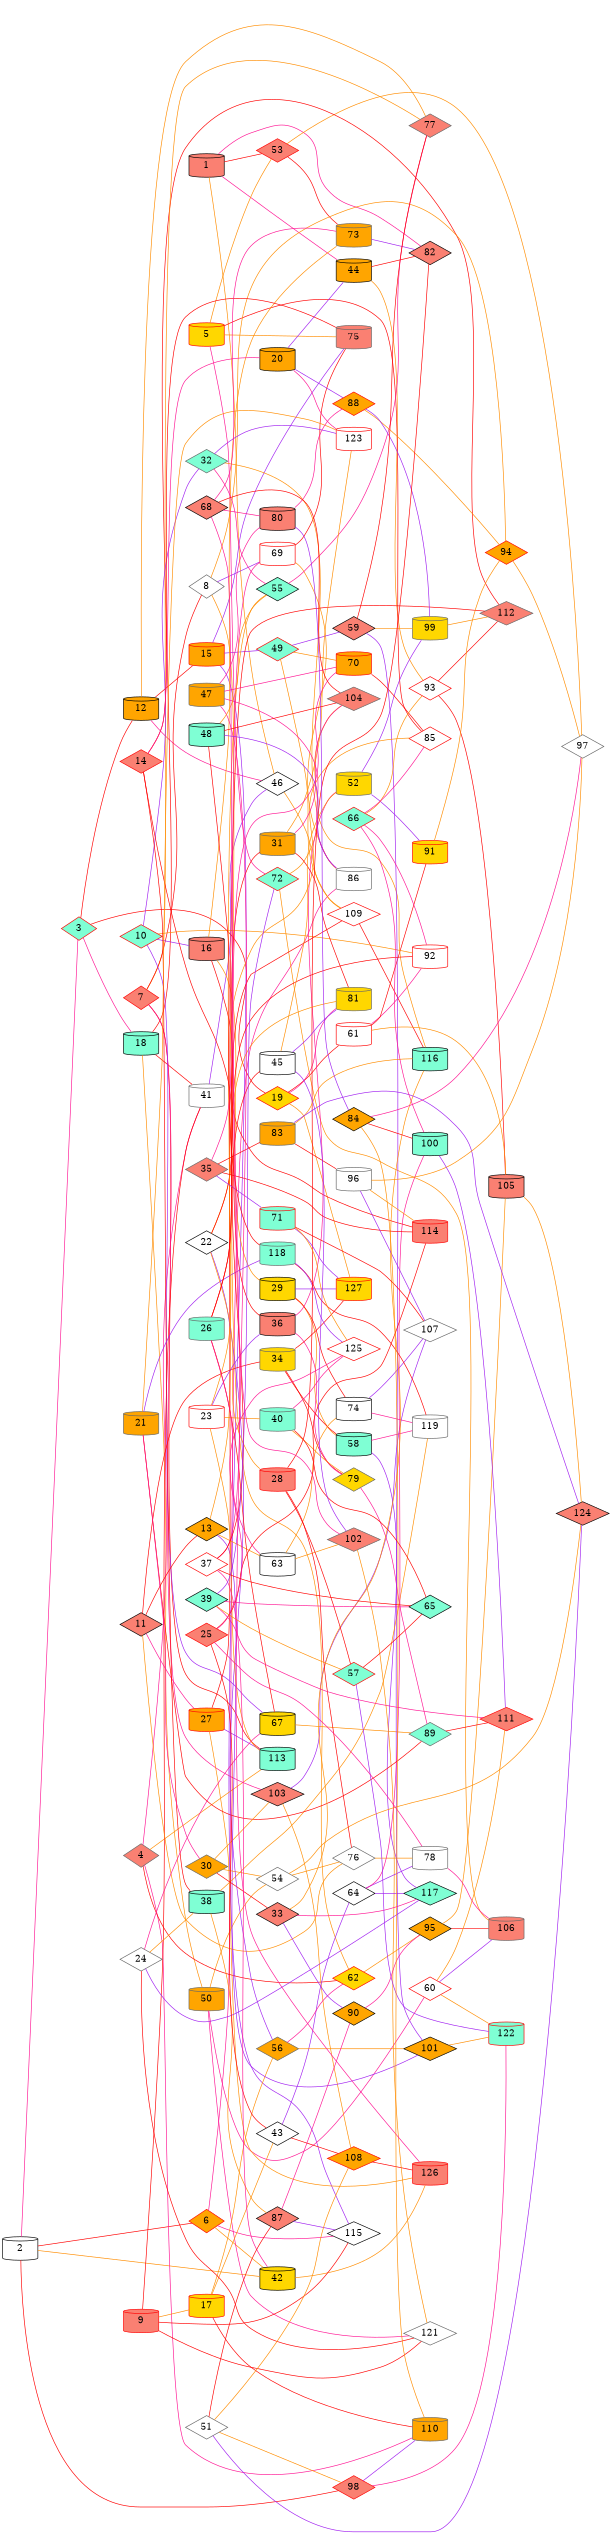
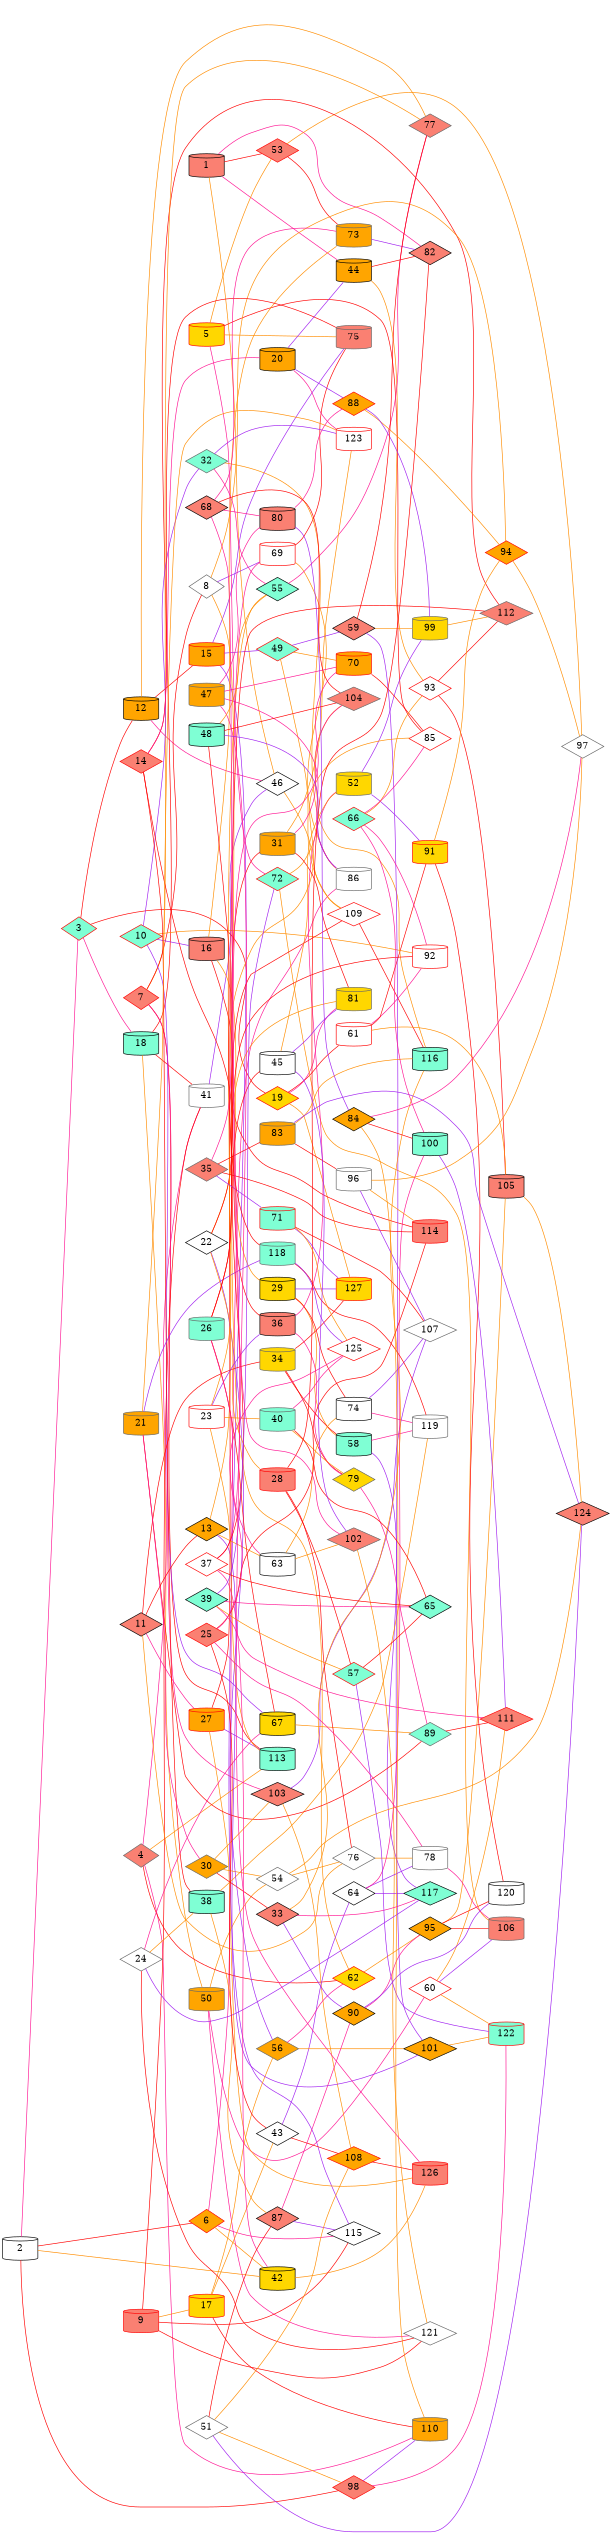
node "120": added
